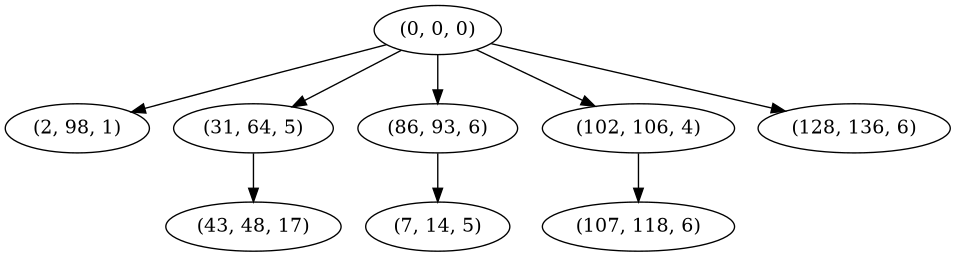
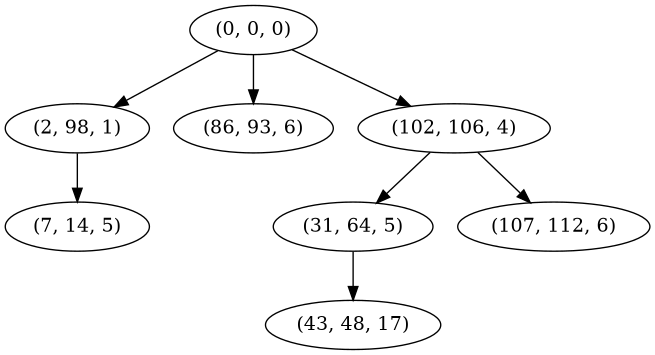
edge "(0, 0, 0)" -> "(31, 64, 5)": now "(102, 106, 4)" -> "(31, 64, 5)"
node "(128, 136, 6)": removed
edge "(86, 93, 6)" -> "(7, 14, 5)": now "(2, 98, 1)" -> "(7, 14, 5)"
node "(107, 118, 6)": label "(107, 118, 6)" -> "(107, 112, 6)"
